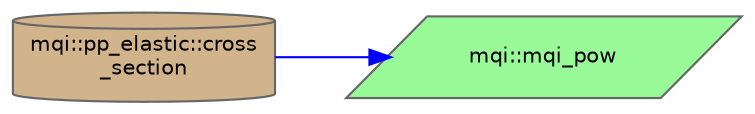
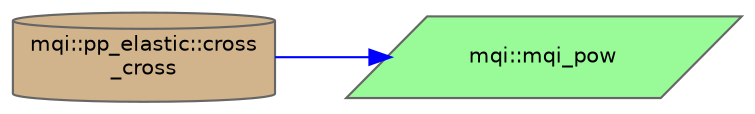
node "mqi::pp_elastic::cross _section": label "mqi::pp_elastic::cross _section" -> "mqi::pp_elastic::cross _cross"
